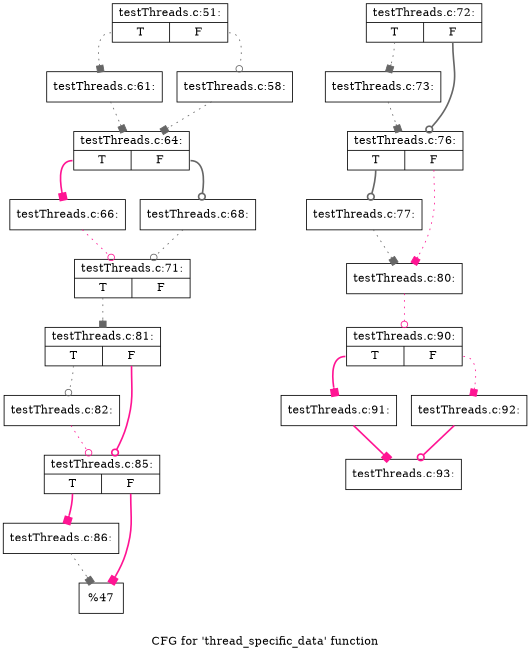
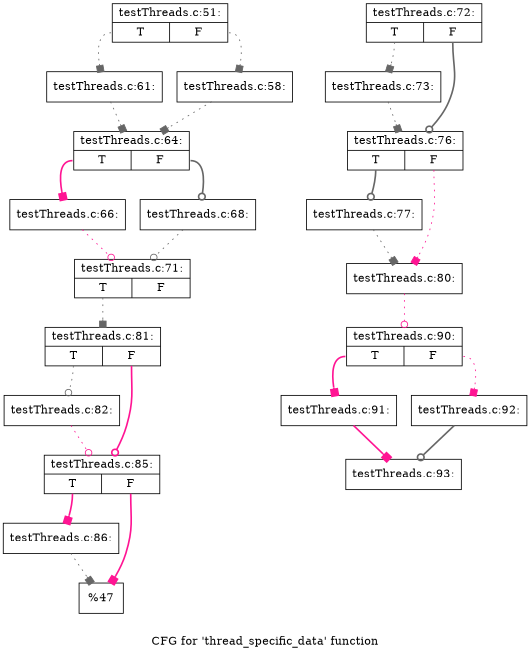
edge "testThreads.c:51:" -> "testThreads.c:58:": arrowhead odot -> box
edge "testThreads.c:92:" -> "testThreads.c:93:": color deeppink -> gray40
